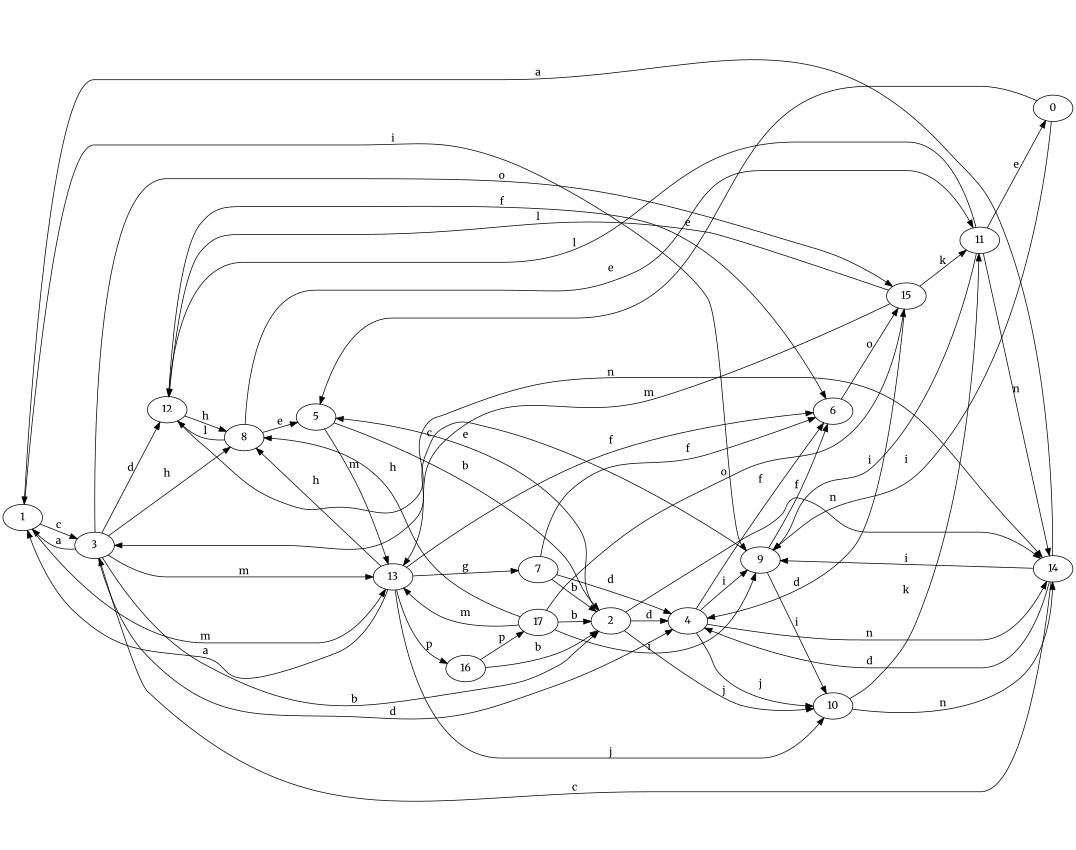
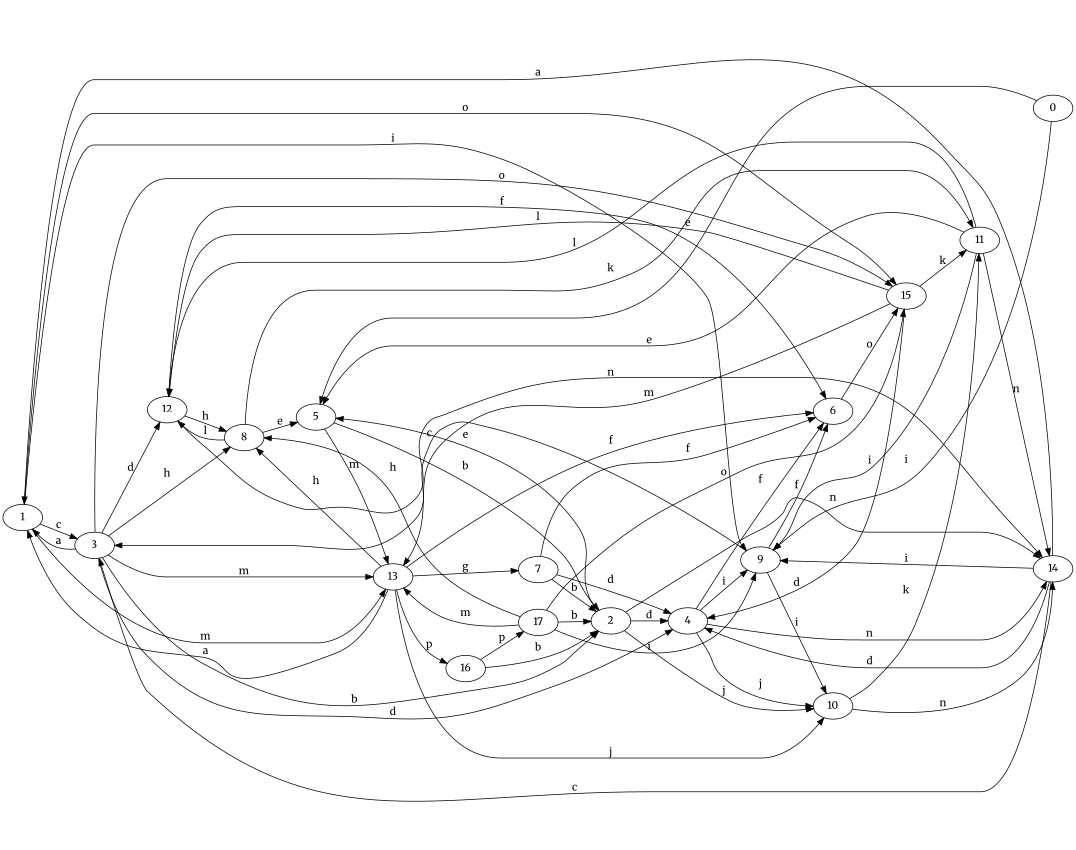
edge "1" -> "15": added, label "o"
edge "11" -> "0": now "11" -> "5"
edge "8" -> "11": label "e" -> "k"
